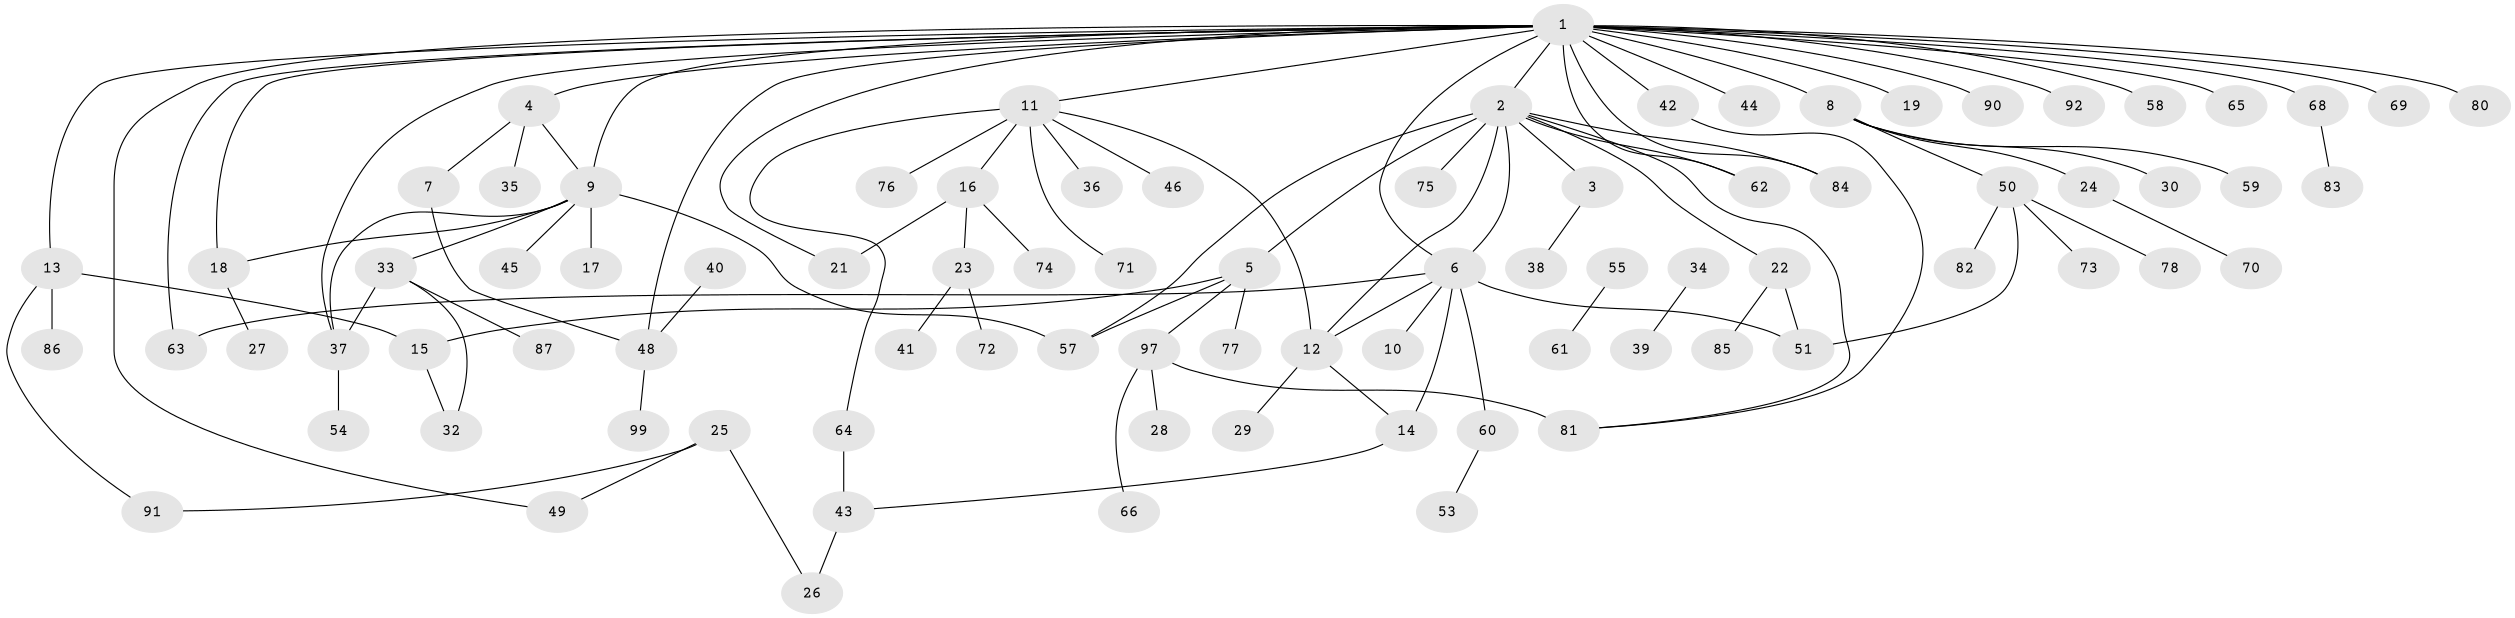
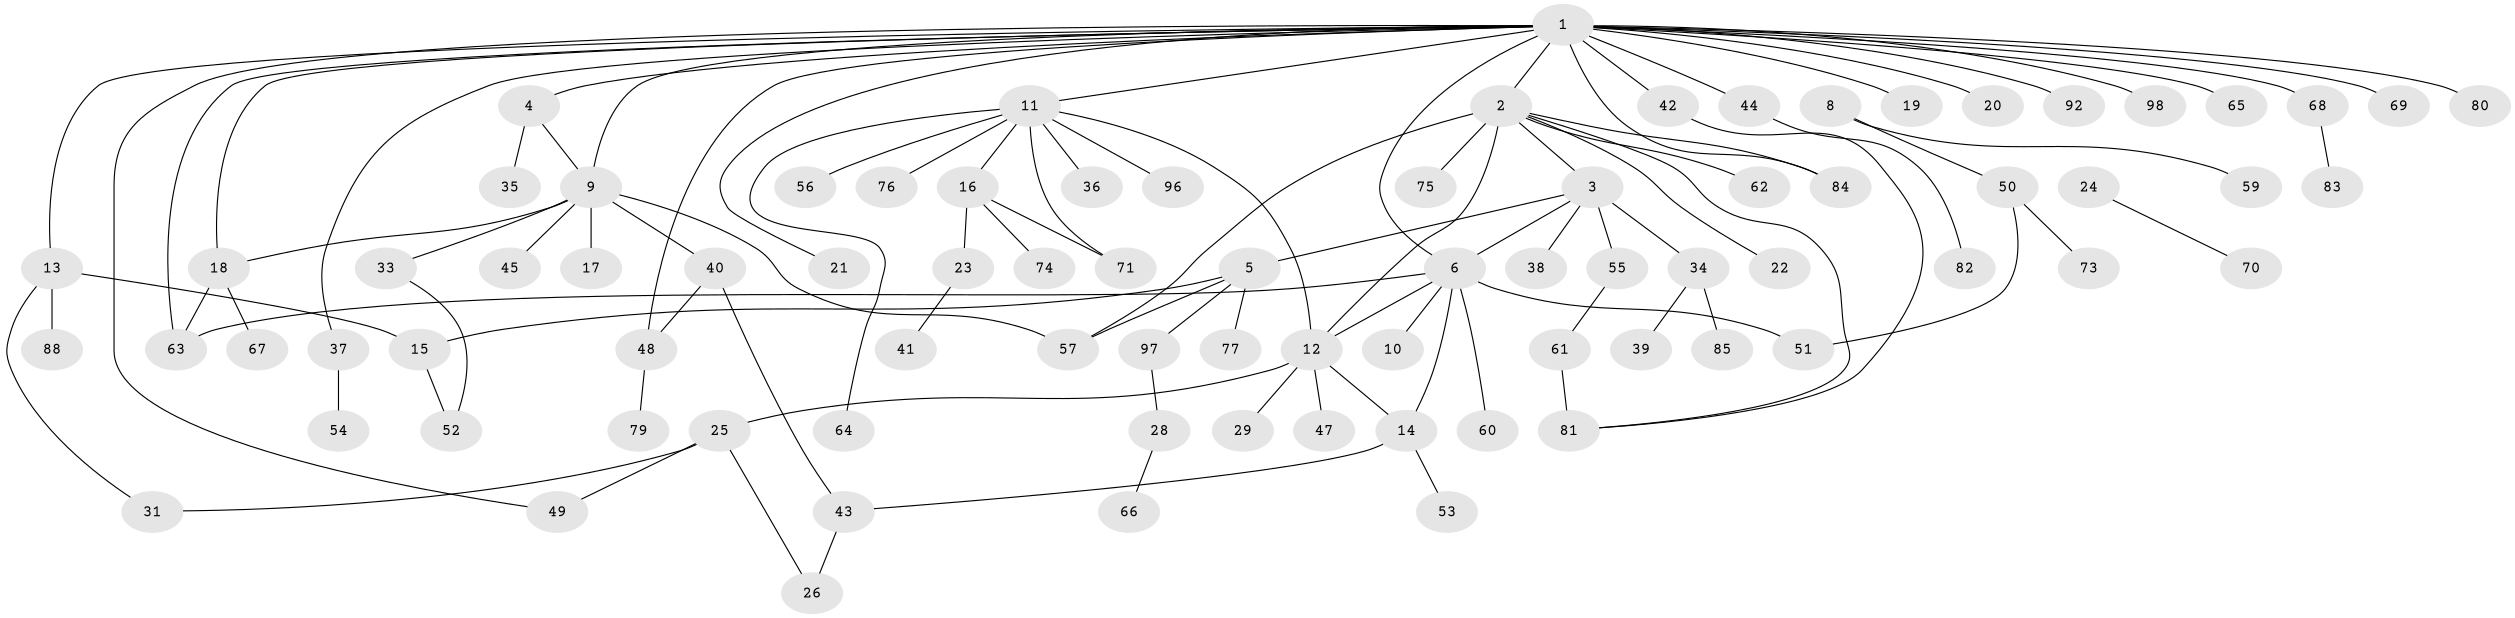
edge "1" -- "8": removed
node "90": label "90" -> "20"
node "58": label "58" -> "98"
edge "1" -- "62": removed
edge "8" -- "24": removed
edge "2" -- "5": now "3" -- "5"
node "7": removed
node "56": added
node "46": label "46" -> "96"
node "30": removed
edge "2" -- "6": now "3" -- "6"
edge "9" -- "37": now "9" -- "40"
edge "16" -- "21": now "16" -- "71"
edge "3" -- "55": added
edge "3" -- "34": added
edge "50" -- "82": now "44" -- "82"
node "78": removed
edge "33" -- "37": removed
edge "18" -- "63": added
edge "22" -- "85": now "34" -- "85"
edge "22" -- "51": removed
node "86": label "86" -> "88"
node "27": label "27" -> "67"
node "87": removed
node "72": removed
edge "97" -- "81": now "61" -- "81"
edge "12" -- "25": added
edge "97" -- "66": now "28" -- "66"
node "32": label "32" -> "52"
node "99": label "99" -> "79"
node "47": added
edge "60" -- "53": now "14" -- "53"
edge "64" -- "43": now "40" -- "43"
node "91": label "91" -> "31"
